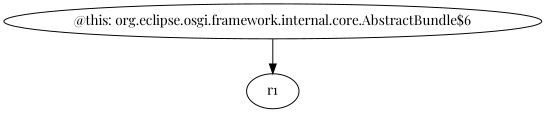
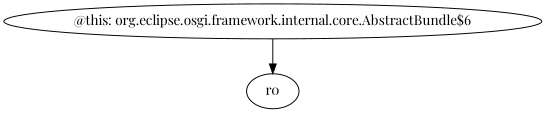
node "r1": label "r1" -> "r0"
